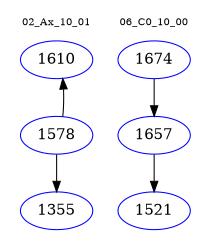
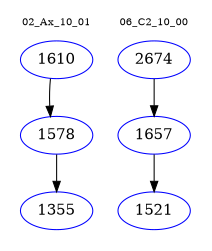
cluster "06_C0_10_00": label "06_C0_10_00" -> "06_C2_10_00"
node "1674": label "1674" -> "2674"
edge "1578" -> "1610": reversed
